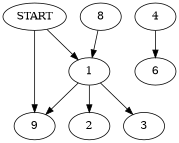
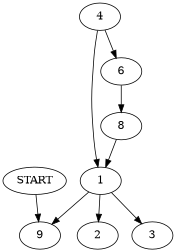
edge "START" -> "1": now "4" -> "1"
edge "6" -> "8": added
